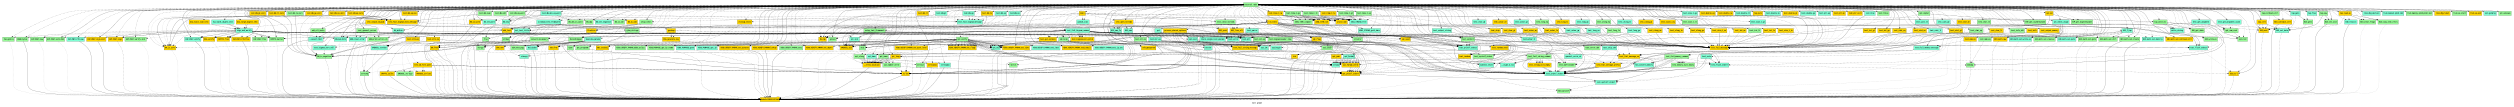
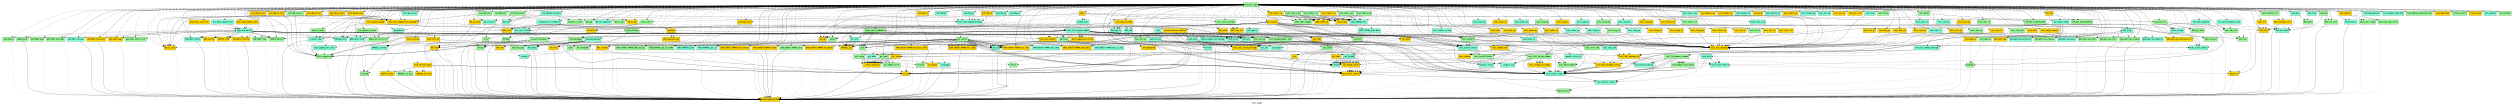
node "test_BN_eq_one": fillcolor gold -> aquamarine
